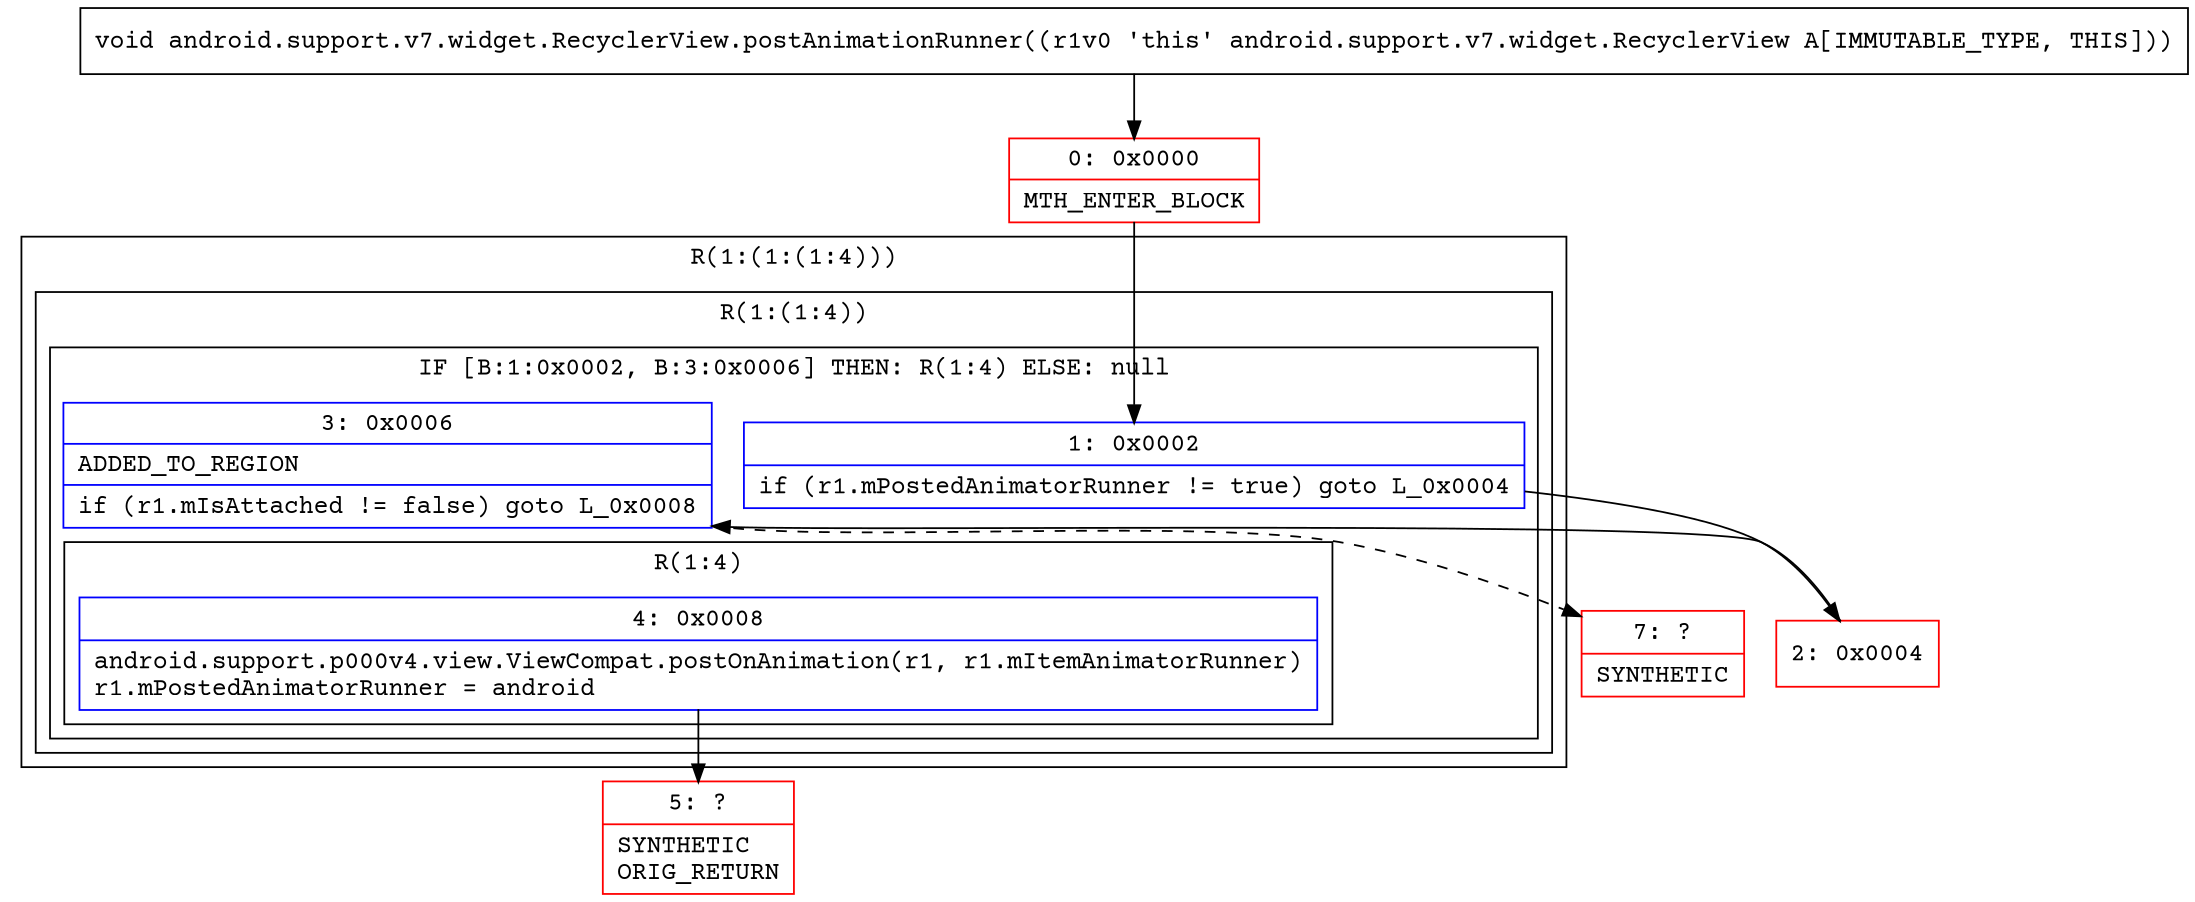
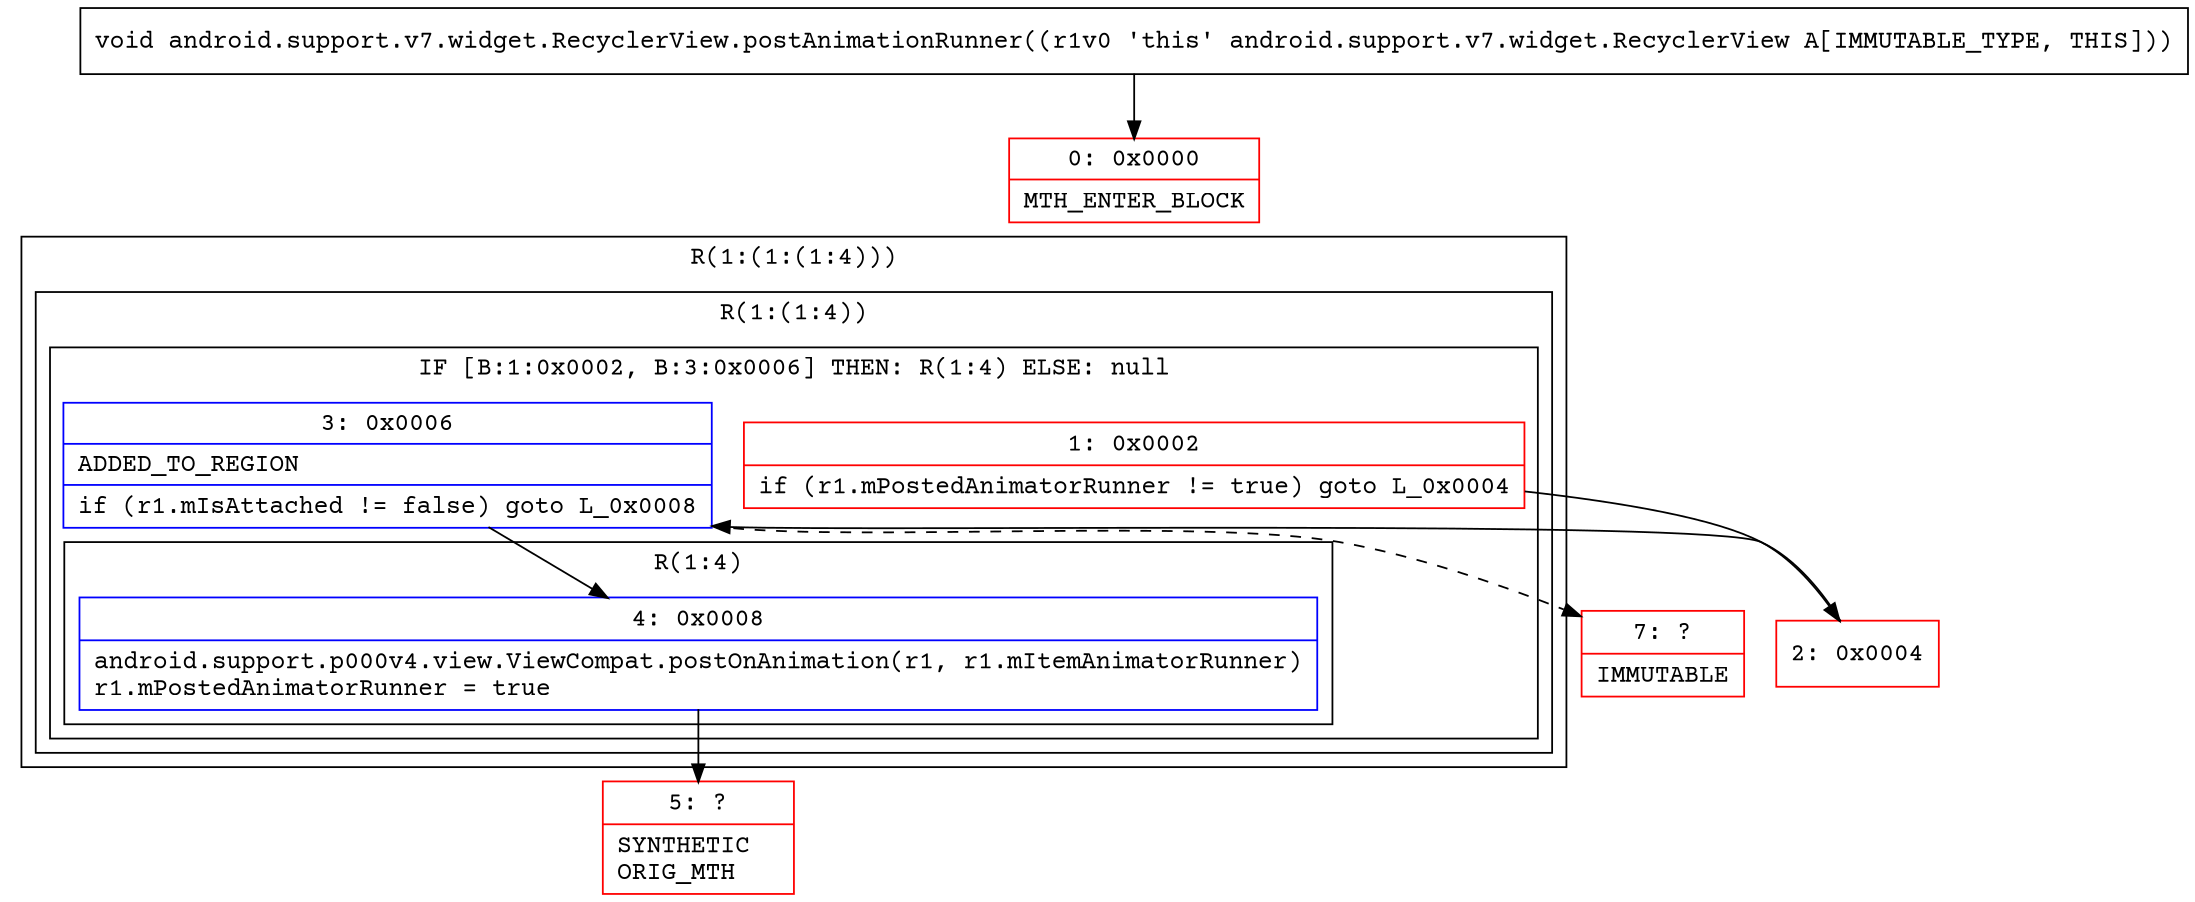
edge "0: 0x0000" -> "1: 0x0002": removed
node "1: 0x0002": color blue -> red
edge "3: 0x0006" -> "4: 0x0008": added
node "7: ?": text "SYNTHETIC" -> "IMMUTABLE"
node "4: 0x0008": text "r1.mPostedAnimatorRunner = android" -> "r1.mPostedAnimatorRunner = true"
node "5: ?": text "ORIG_RETURN" -> "ORIG_MTH"
